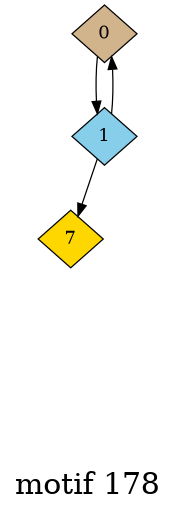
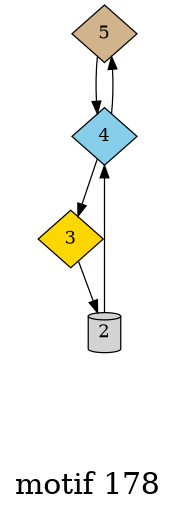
node "0": label "0" -> "5"
node "1": label "1" -> "4"
node "7": label "7" -> "3"
node "2": added
